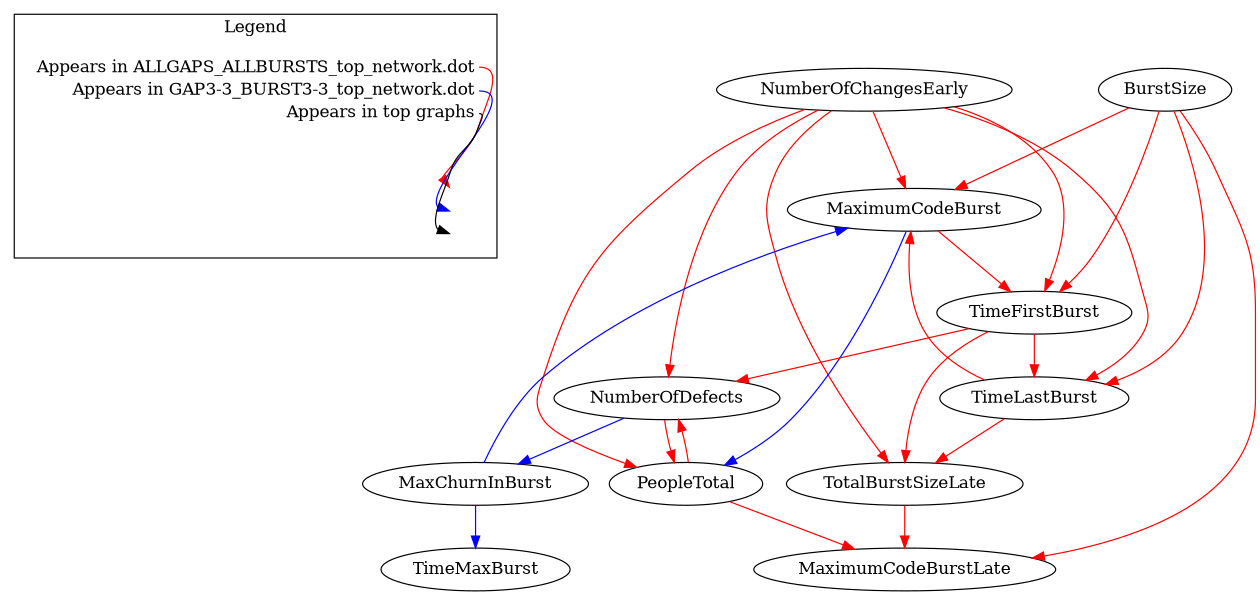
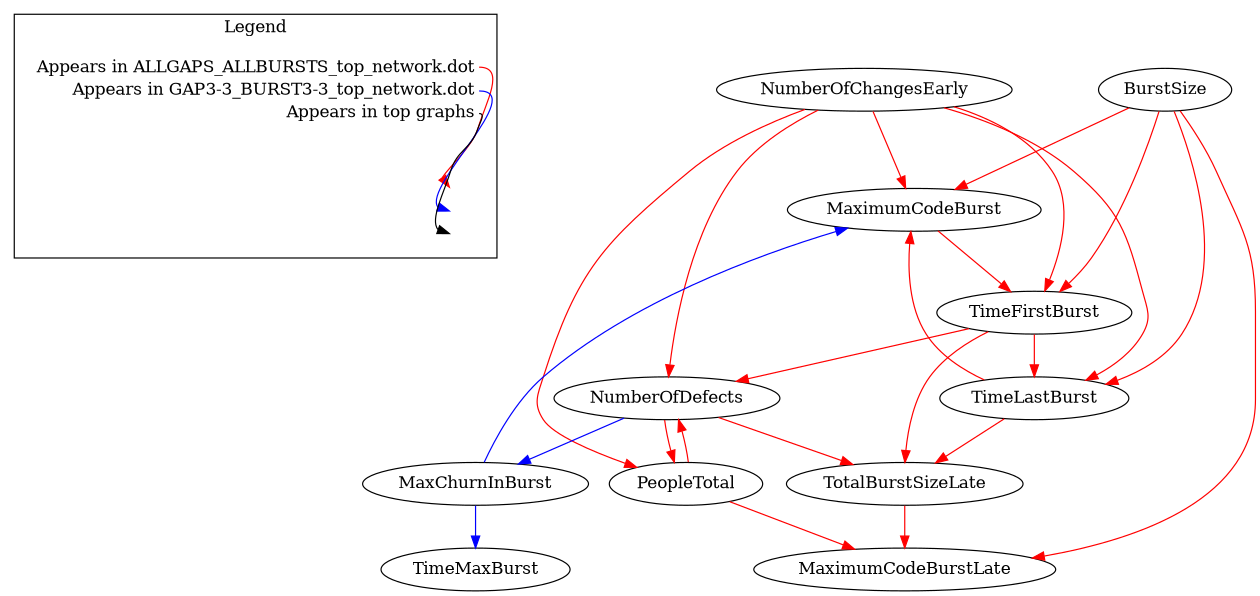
edge "NumberOfChangesEarly" -> "TotalBurstSizeLate": now "NumberOfDefects" -> "TotalBurstSizeLate"
edge "MaximumCodeBurst" -> "PeopleTotal": removed
